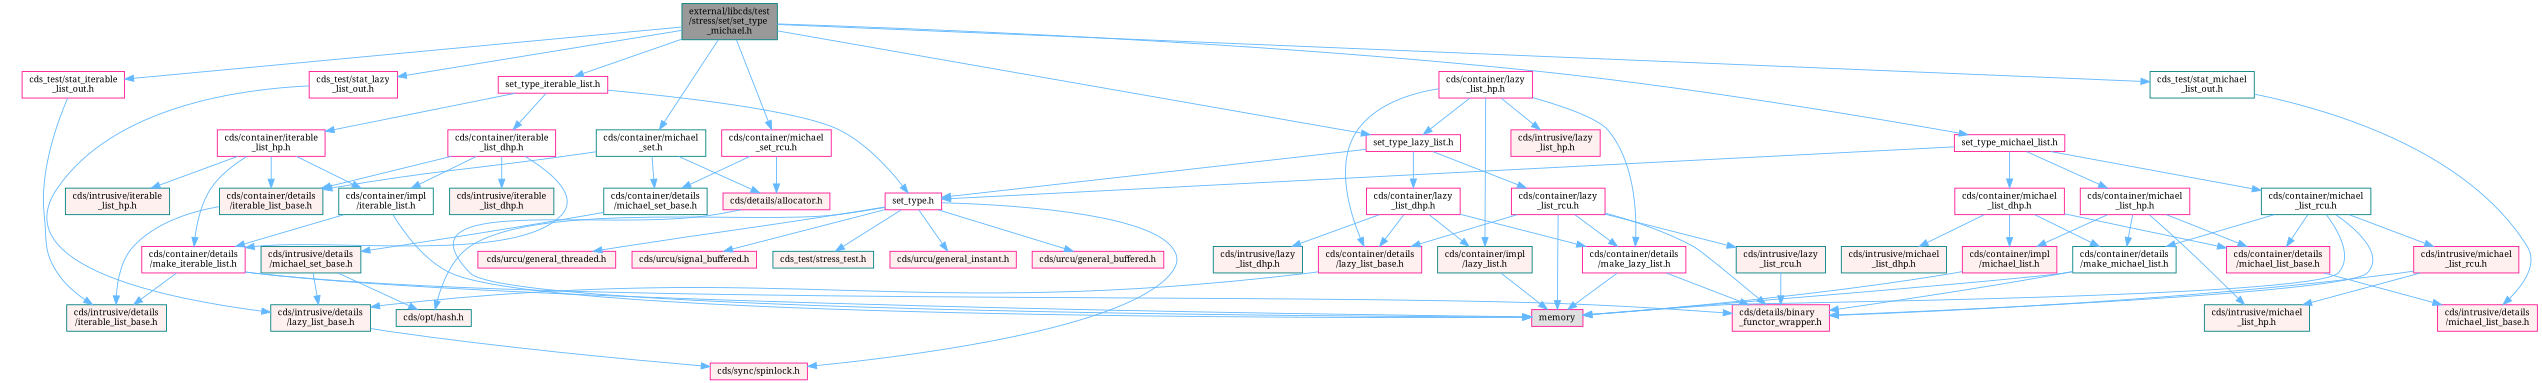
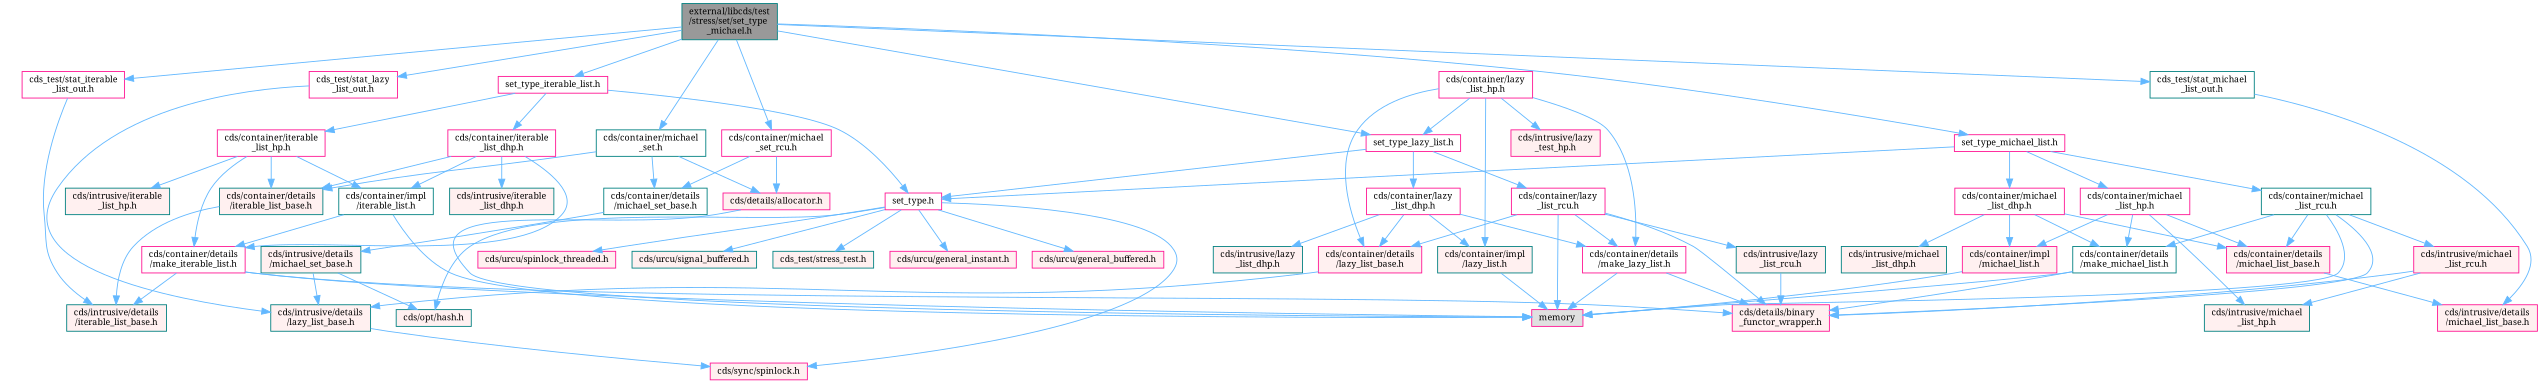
node "cds/intrusive/lazy _list_hp.h": label "cds/intrusive/lazy _list_hp.h" -> "cds/intrusive/lazy _test_hp.h"
node "cds/urcu/general_threaded.h": label "cds/urcu/general_threaded.h" -> "cds/urcu/spinlock_threaded.h"
node "cds/urcu/signal_buffered.h": color deeppink -> teal
